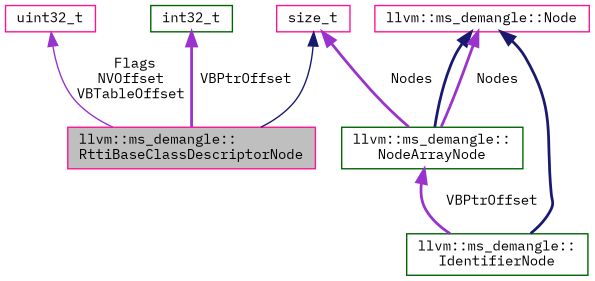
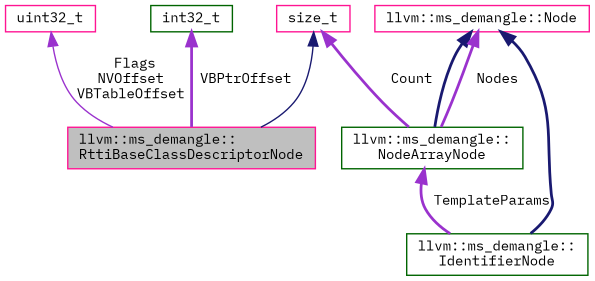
edge "llvm::ms_demangle:: NodeArrayNode" -> "size_t": label " Nodes" -> " Count"
edge "llvm::ms_demangle:: IdentifierNode" -> "llvm::ms_demangle:: NodeArrayNode": label " VBPtrOffset" -> " TemplateParams"
